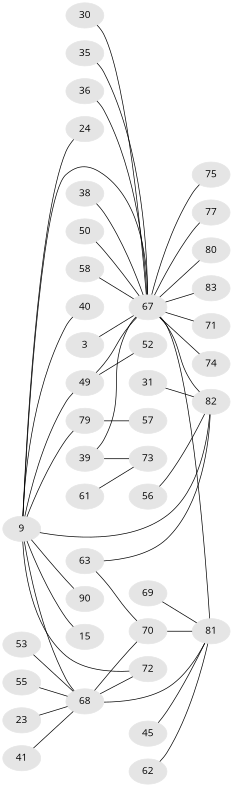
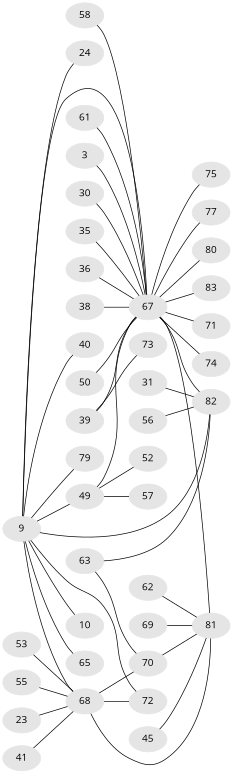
edge "79" -- "57": now "49" -- "57"
edge "73" -- "61": now "67" -- "61"
node "90": label "90" -> "10"
node "15": label "15" -> "65"
